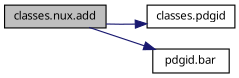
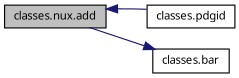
edge "classes.nux.add" -> "classes.pdgid": reversed
node "pdgid.bar": label "pdgid.bar" -> "classes.bar"
